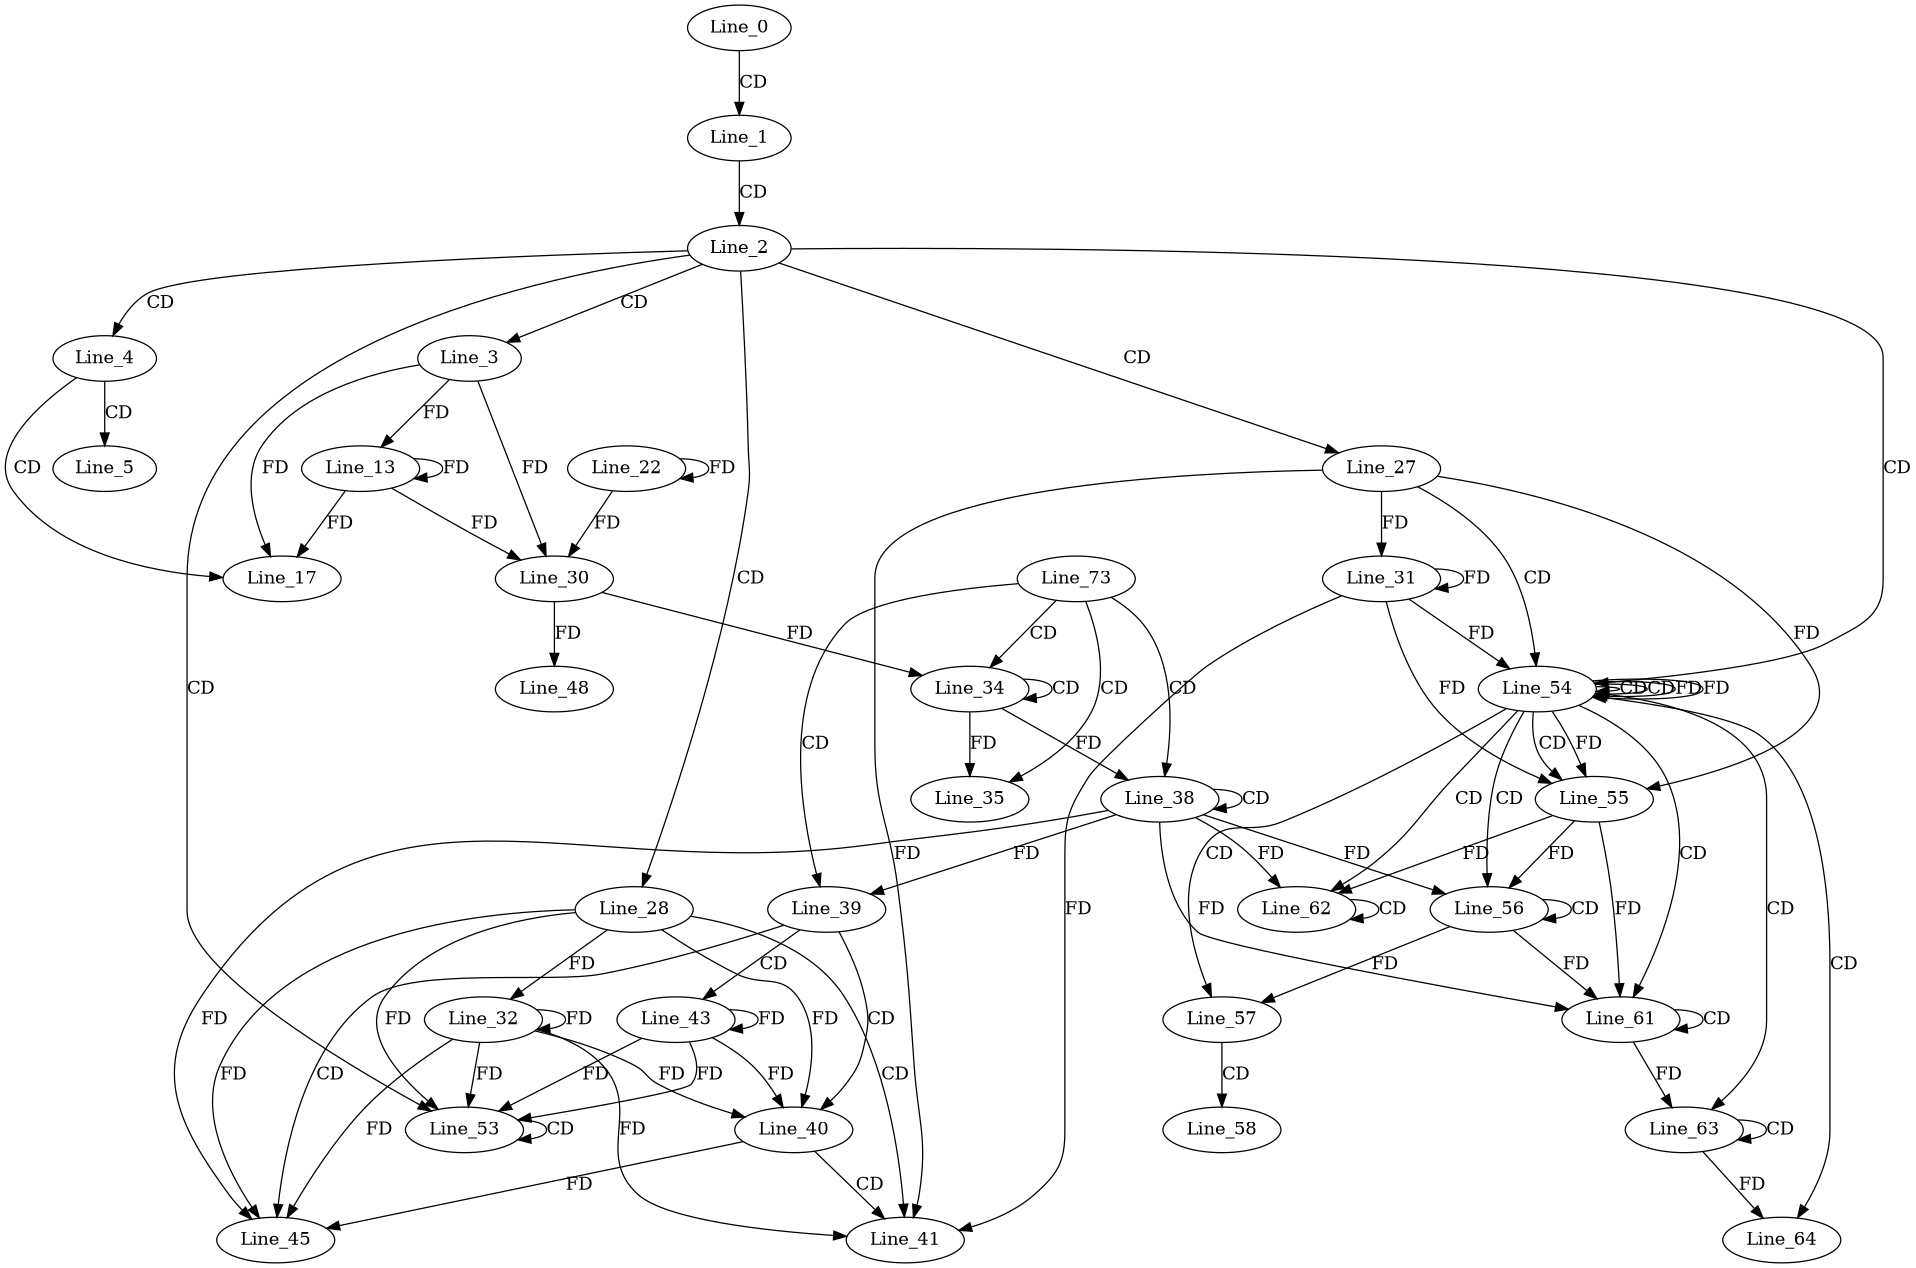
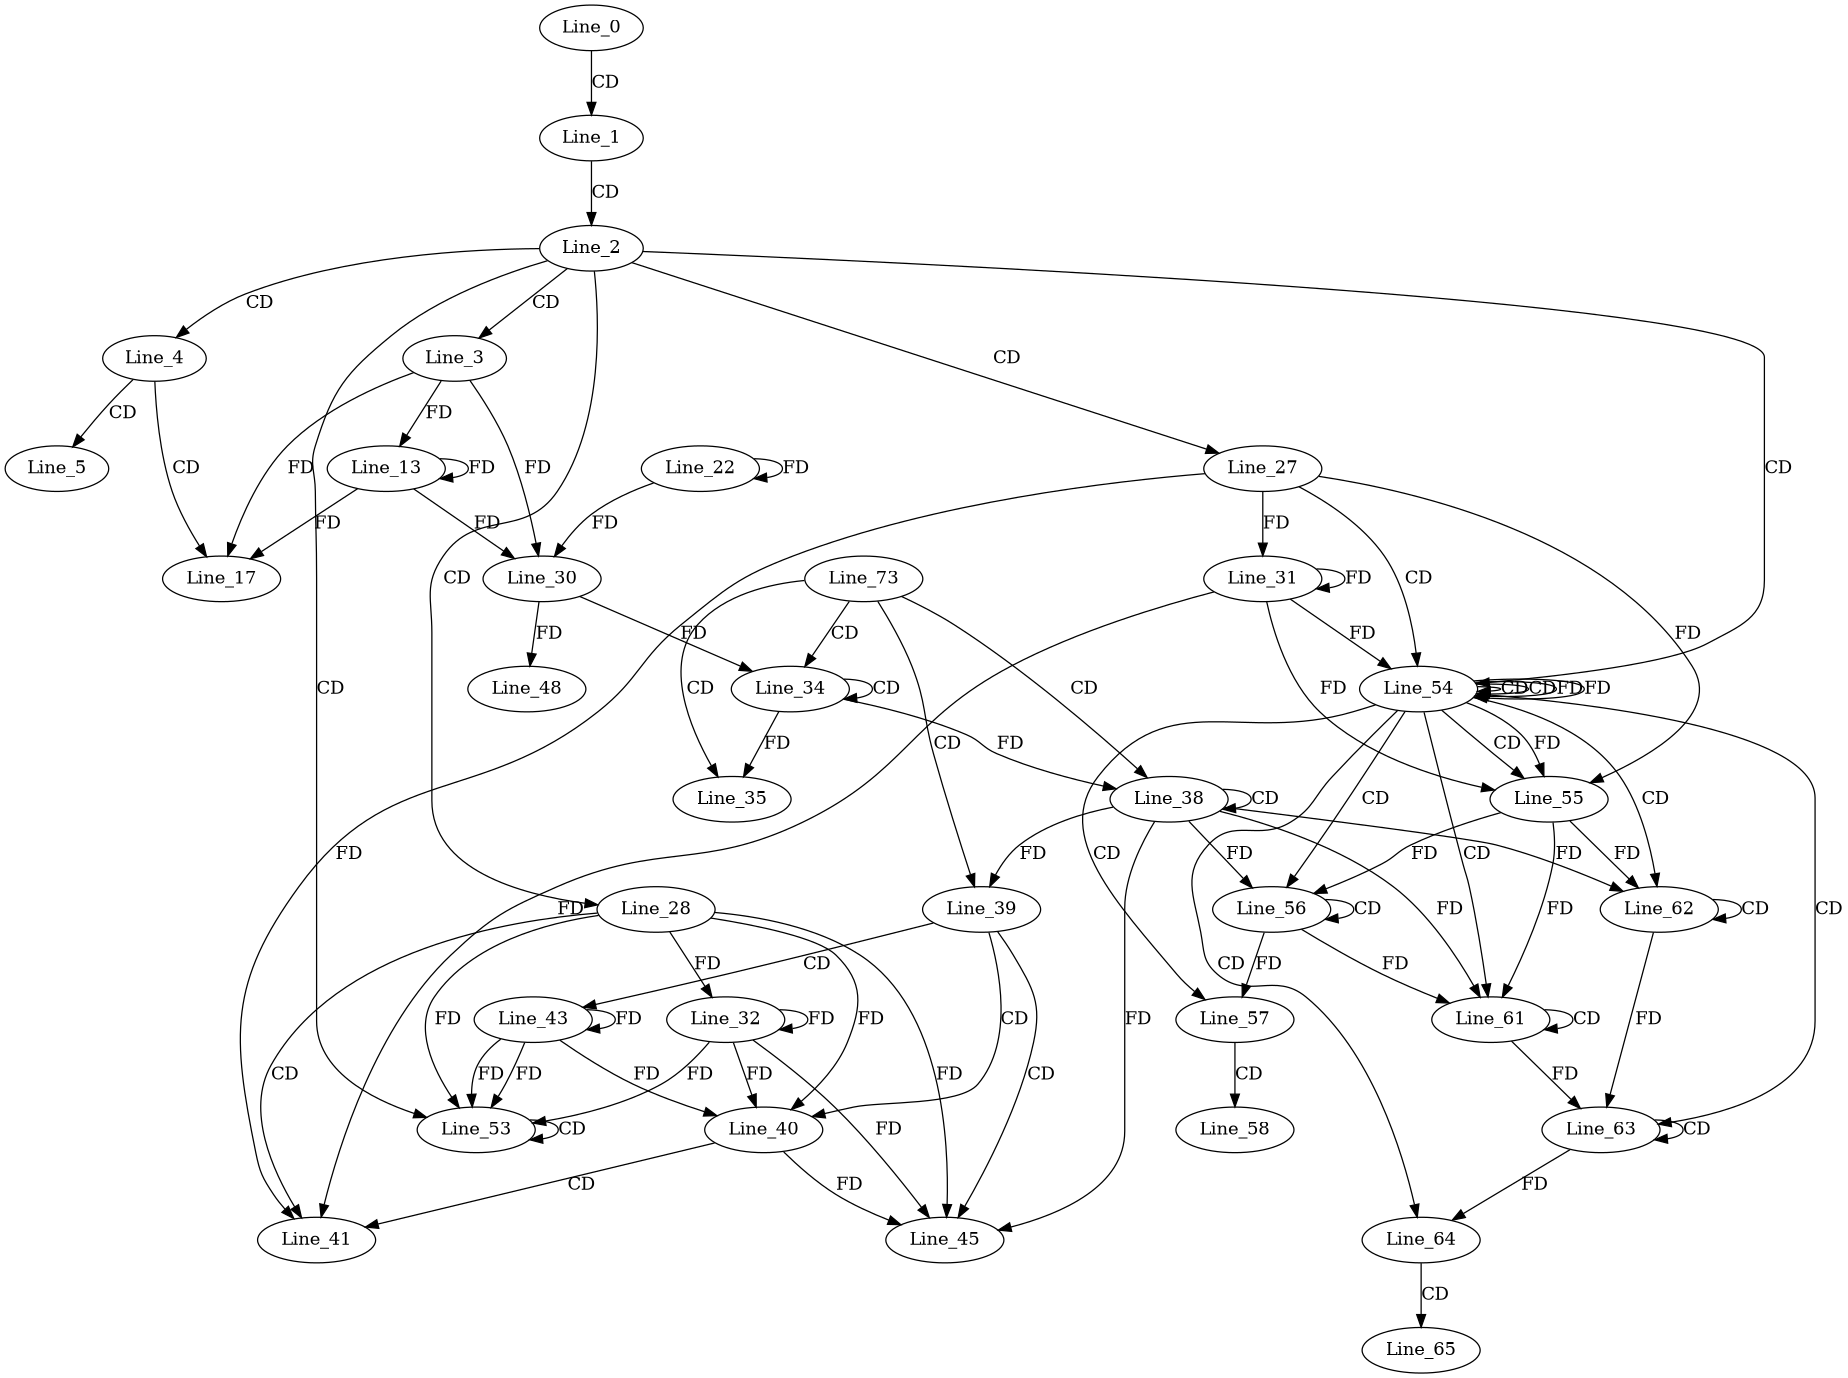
edge "Line_62" -> "Line_63": added, label "FD"
edge "Line_32" -> "Line_41": removed, label "FD"
node "Line_65": added
